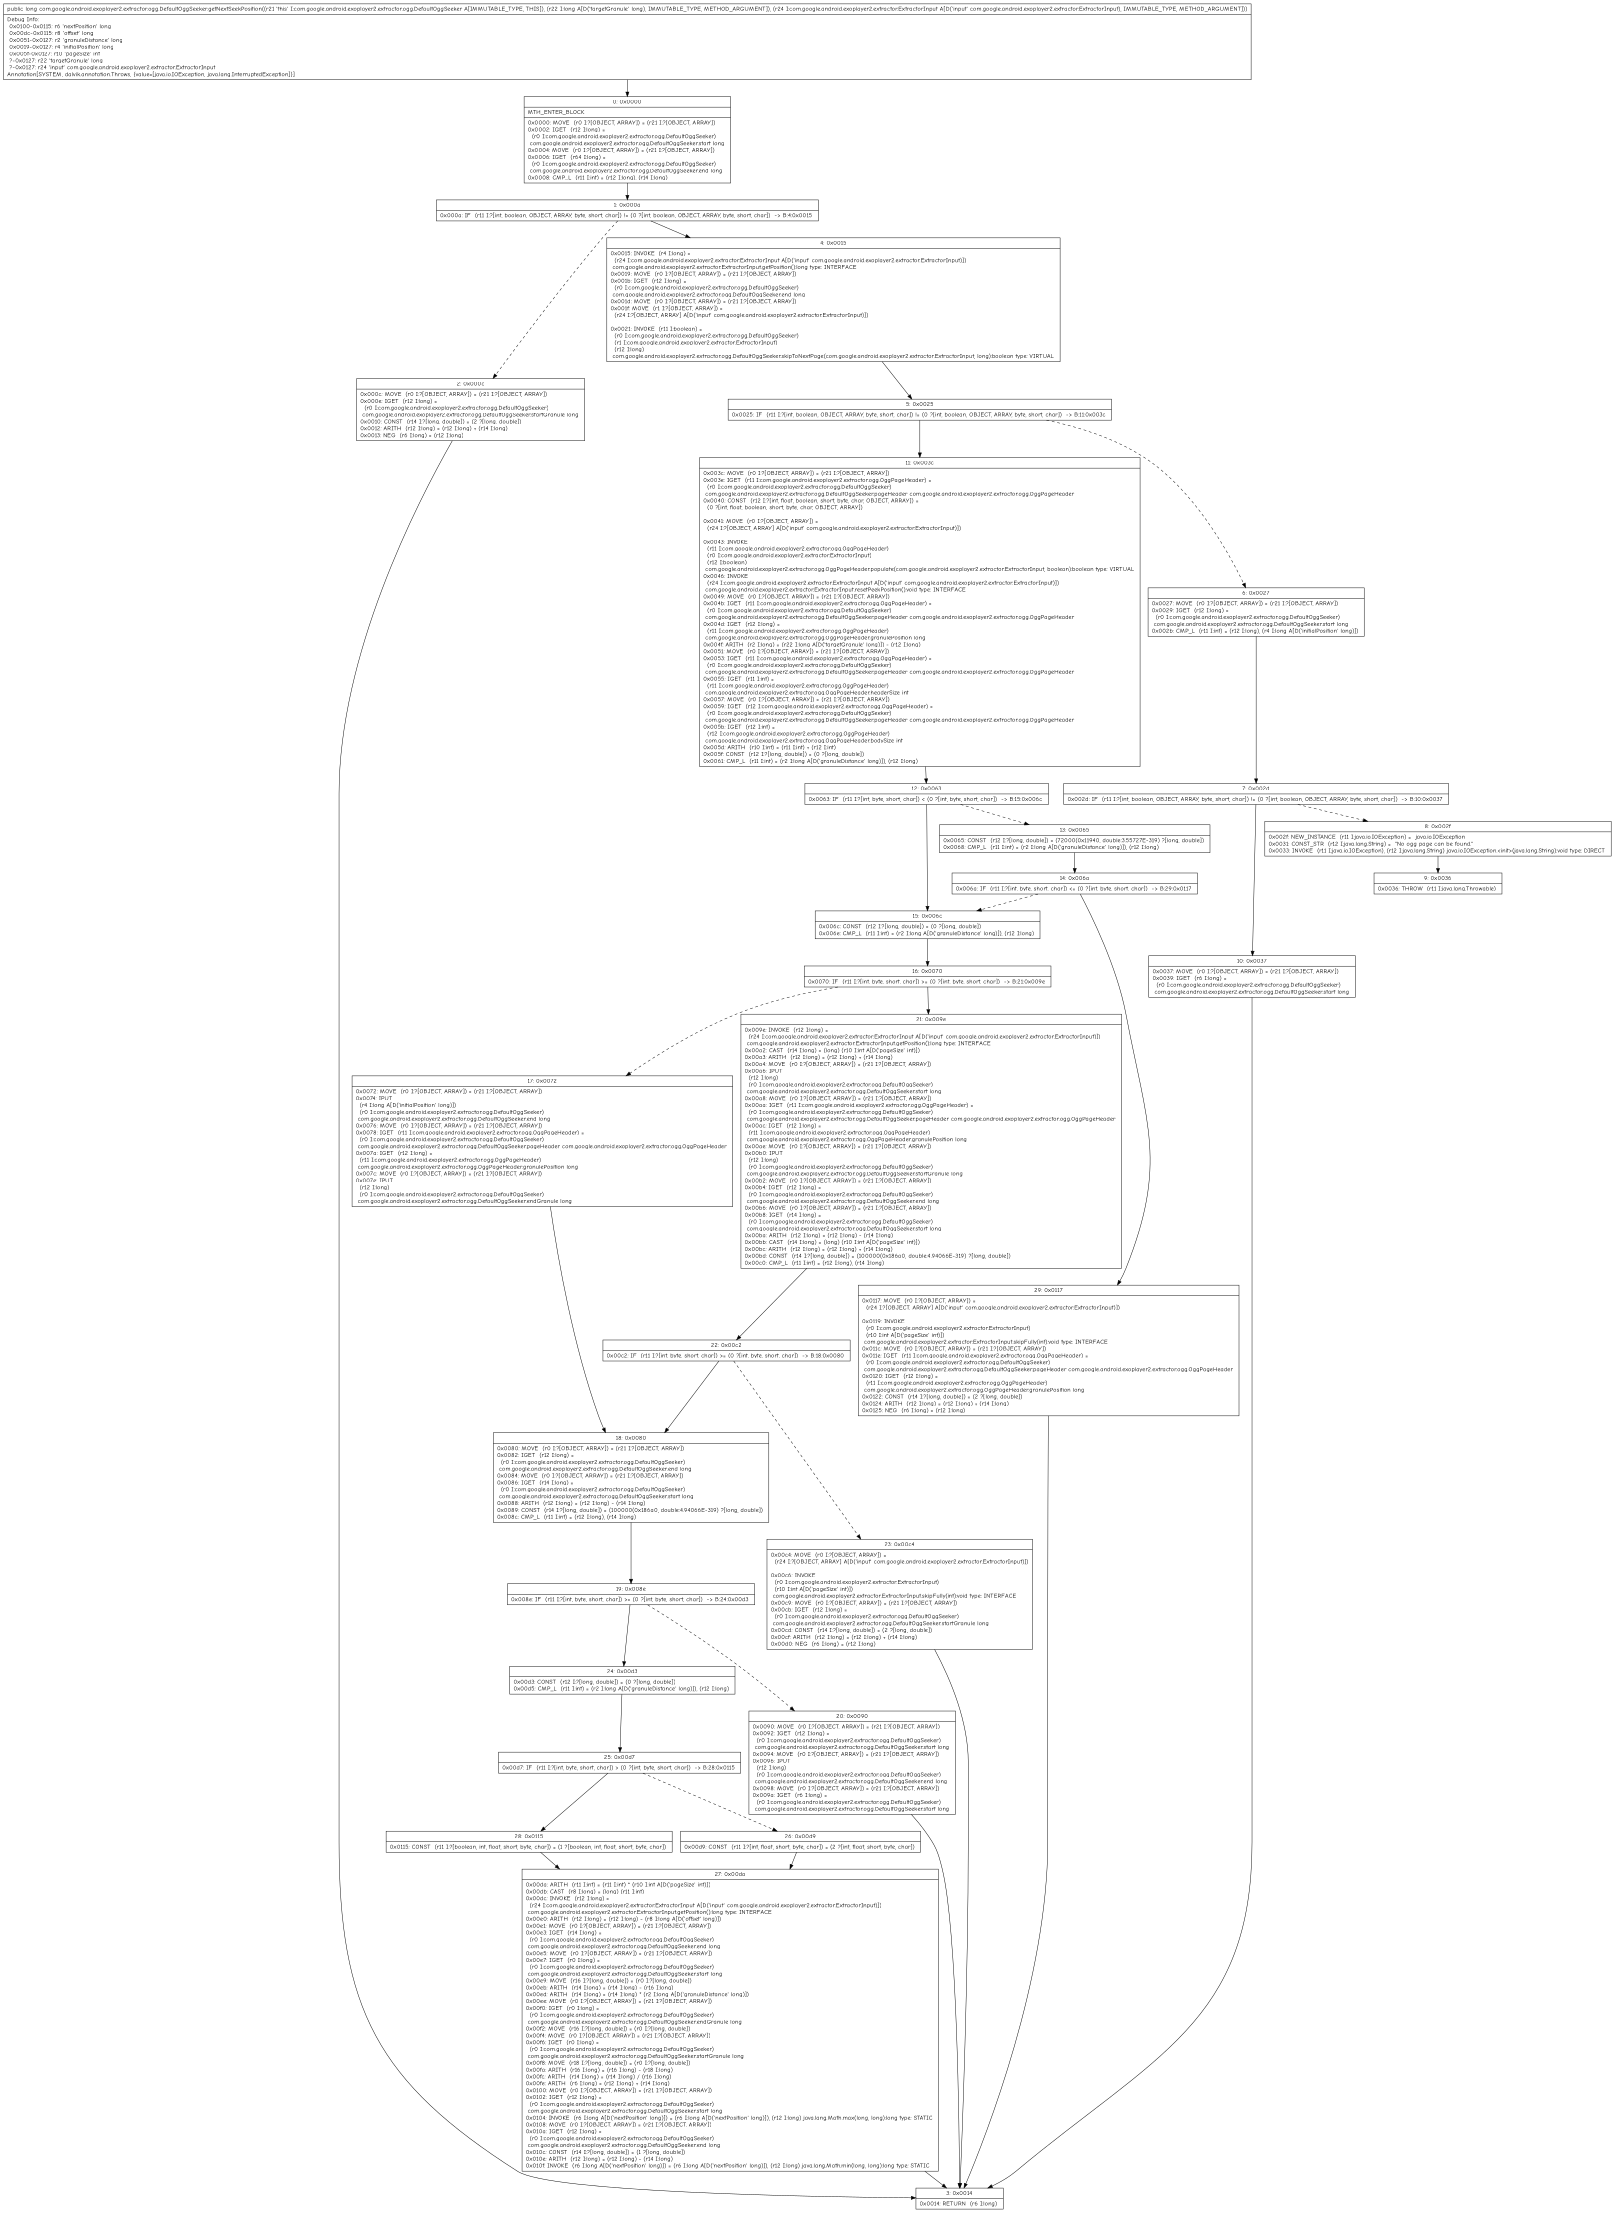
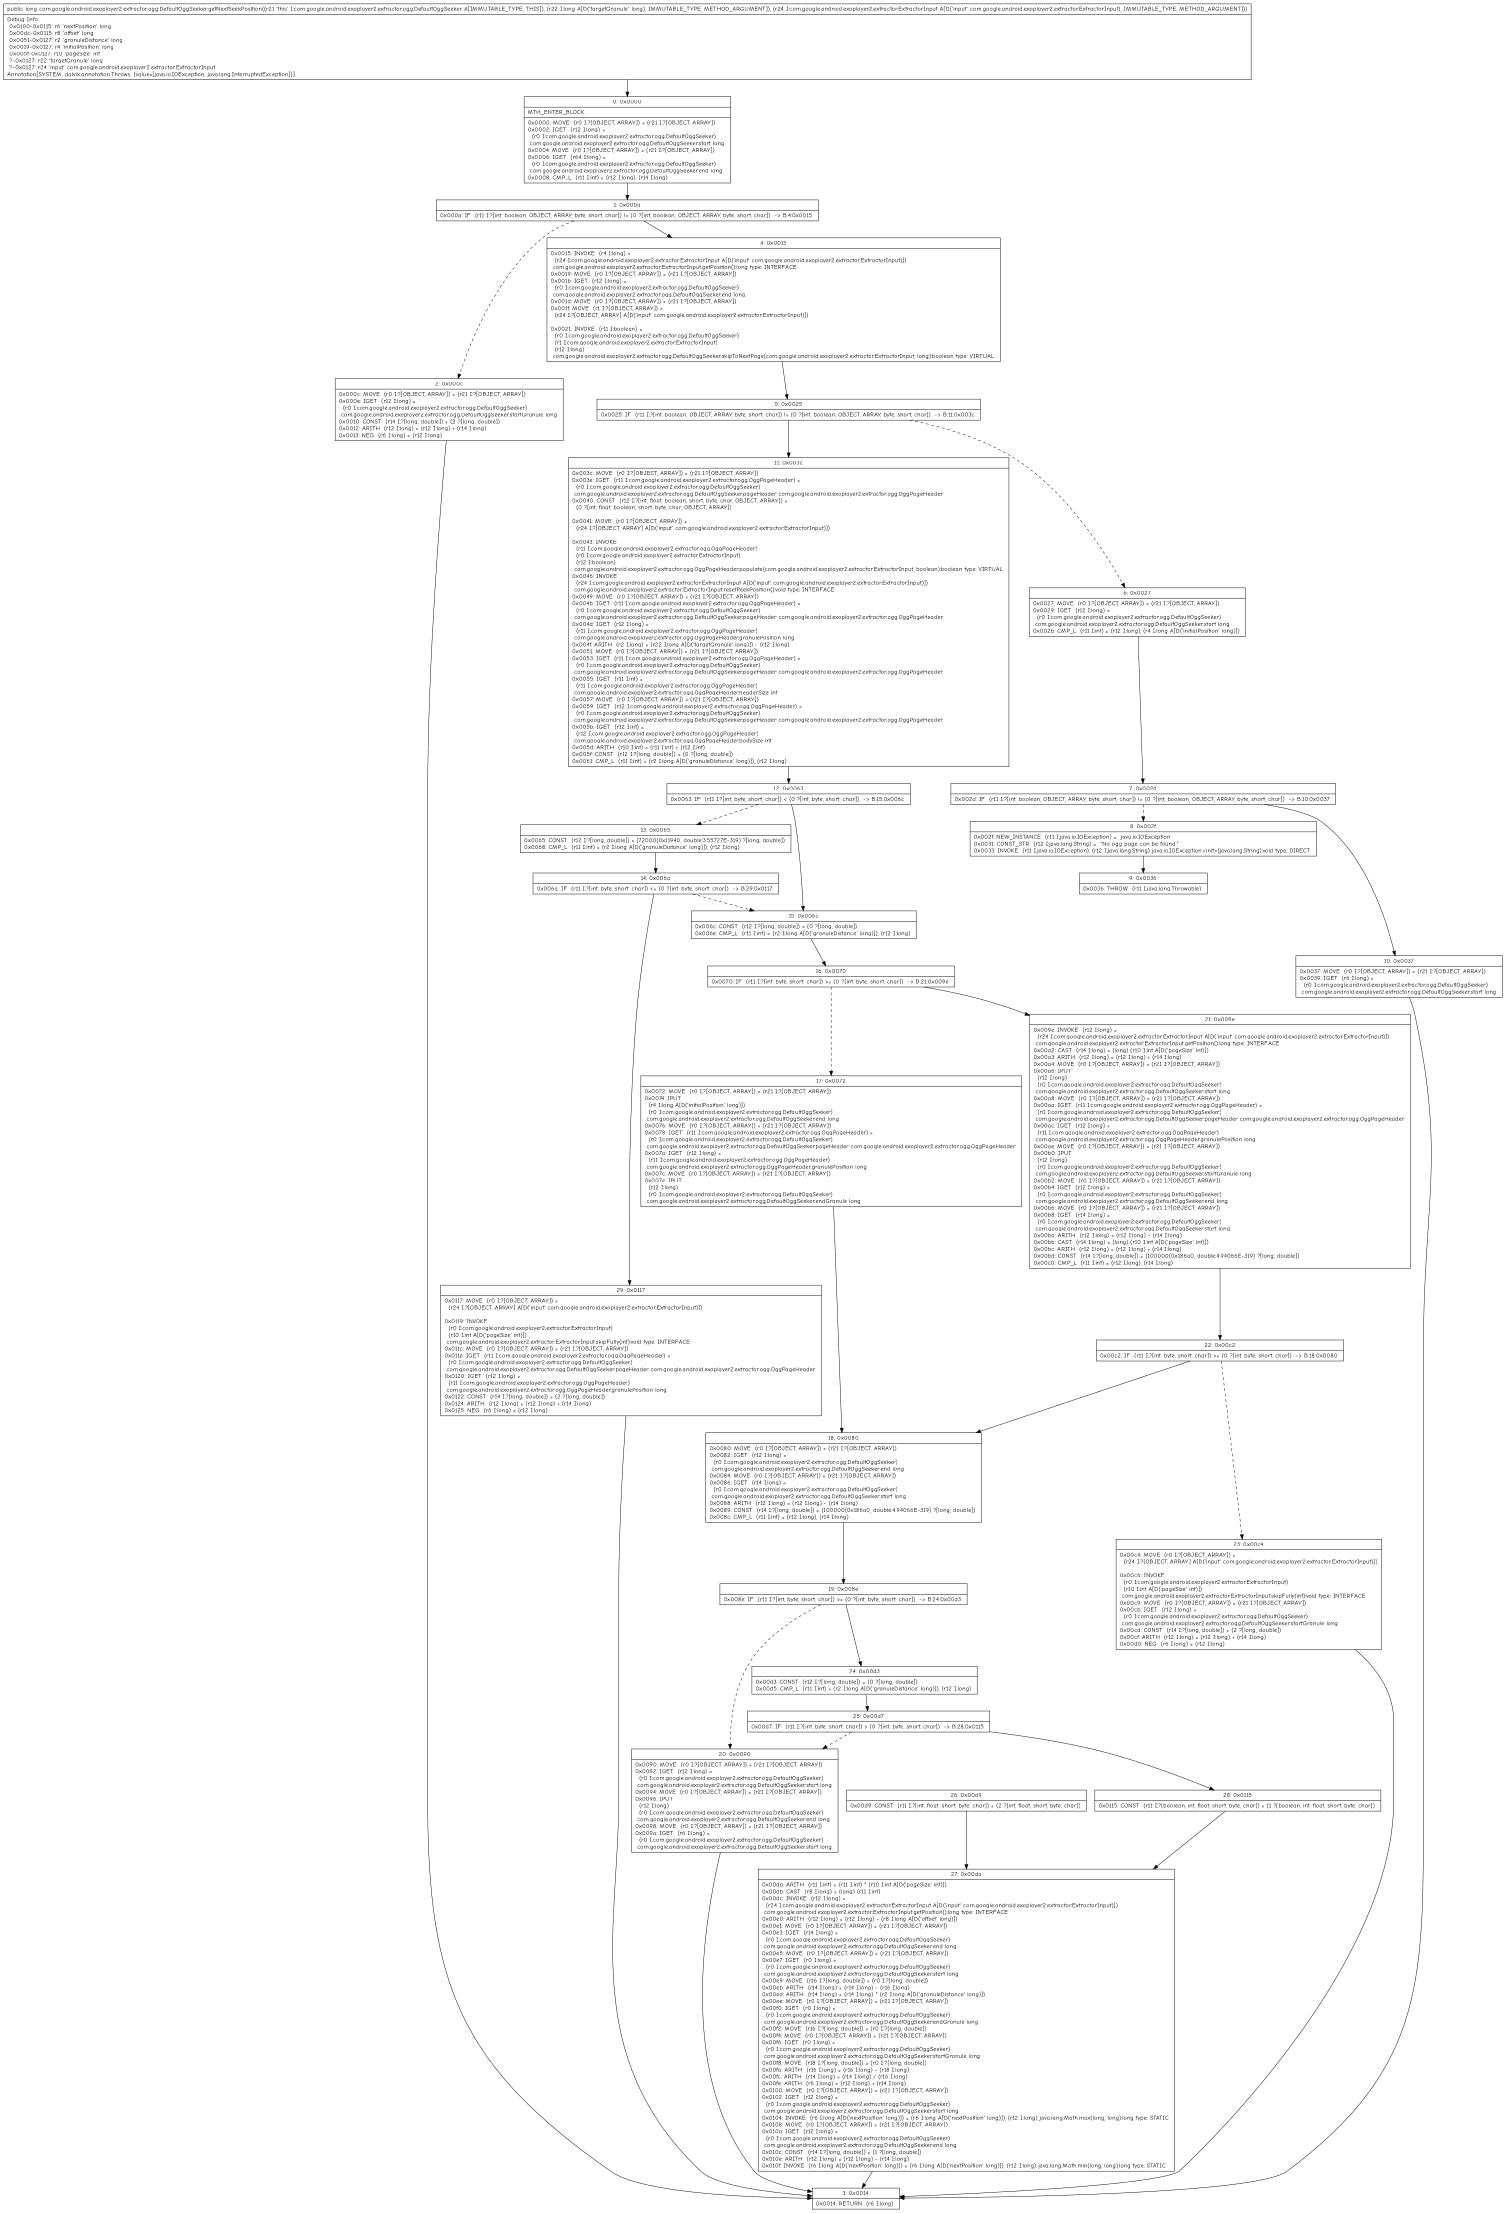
edge "25: 0x00d7" -> "26: 0x00d9": now "25: 0x00d7" -> "20: 0x0090"
